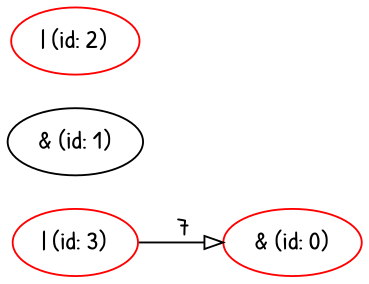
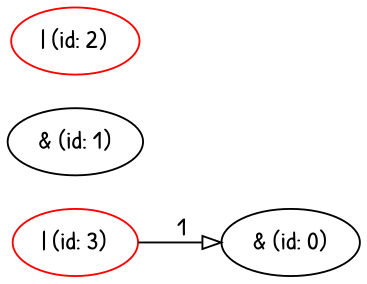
edge "| (id: 3)" -> "& (id: 0)": label "7" -> "1"
node "& (id: 0)": color red -> black
